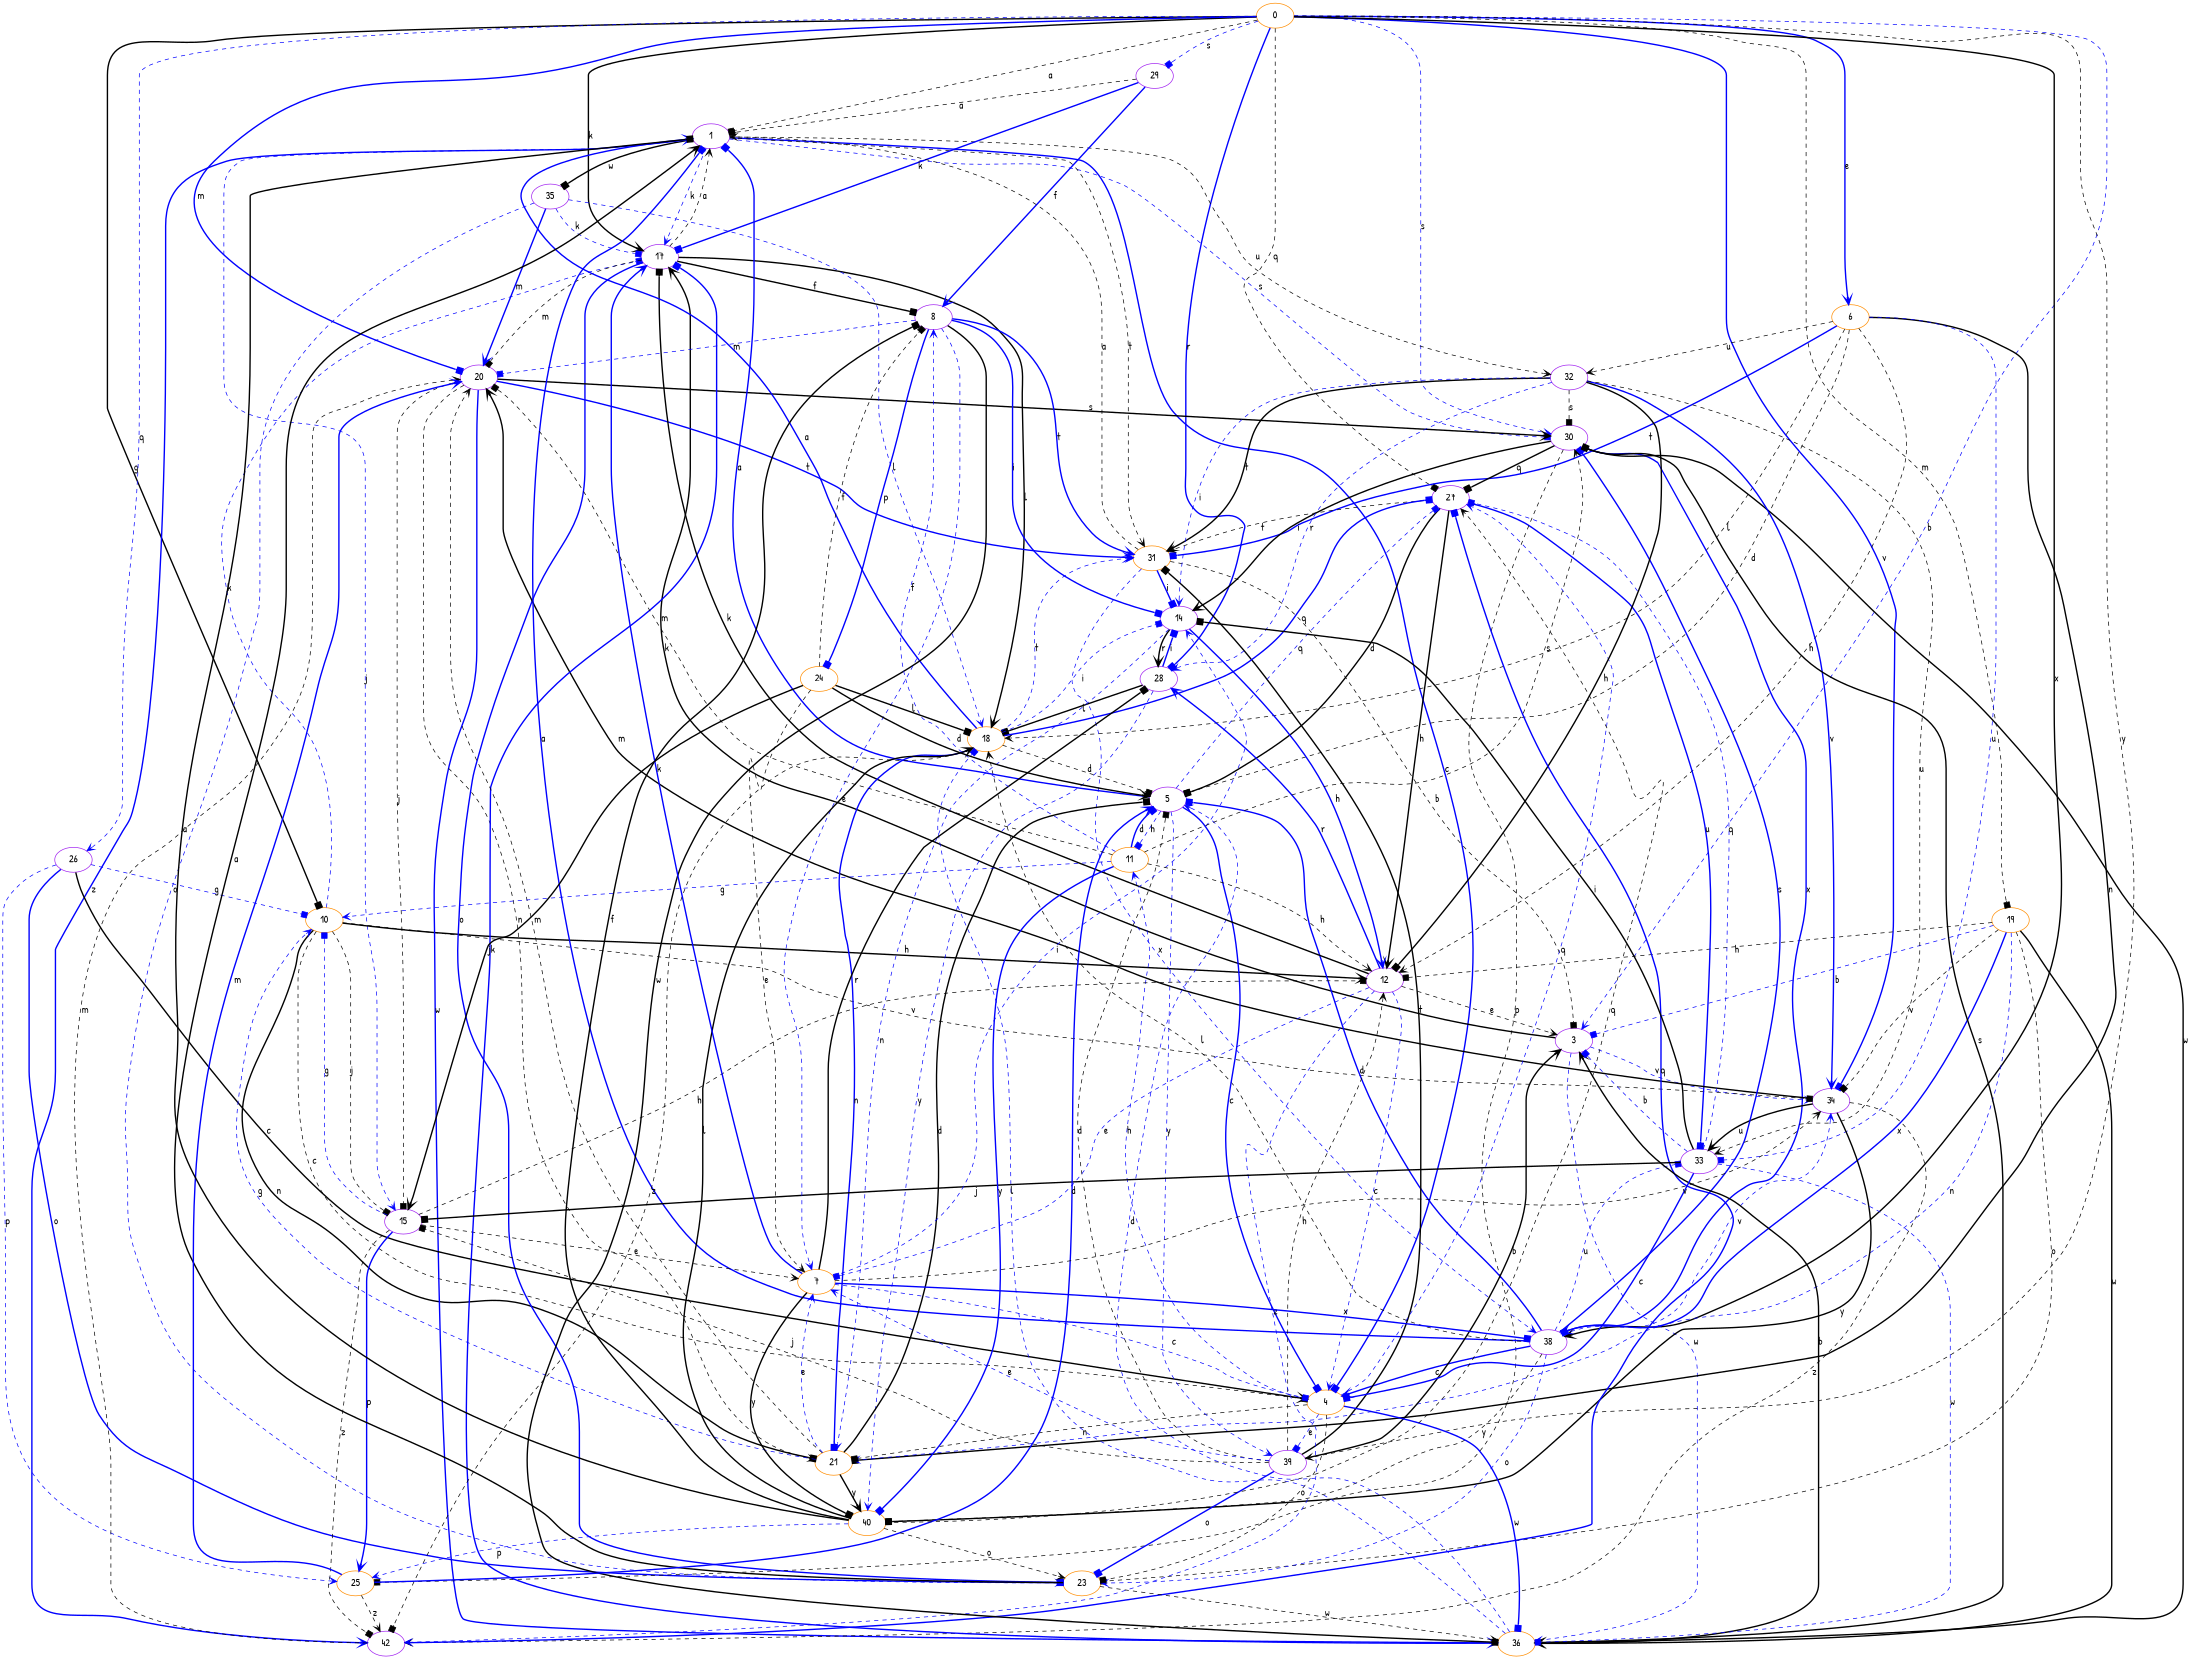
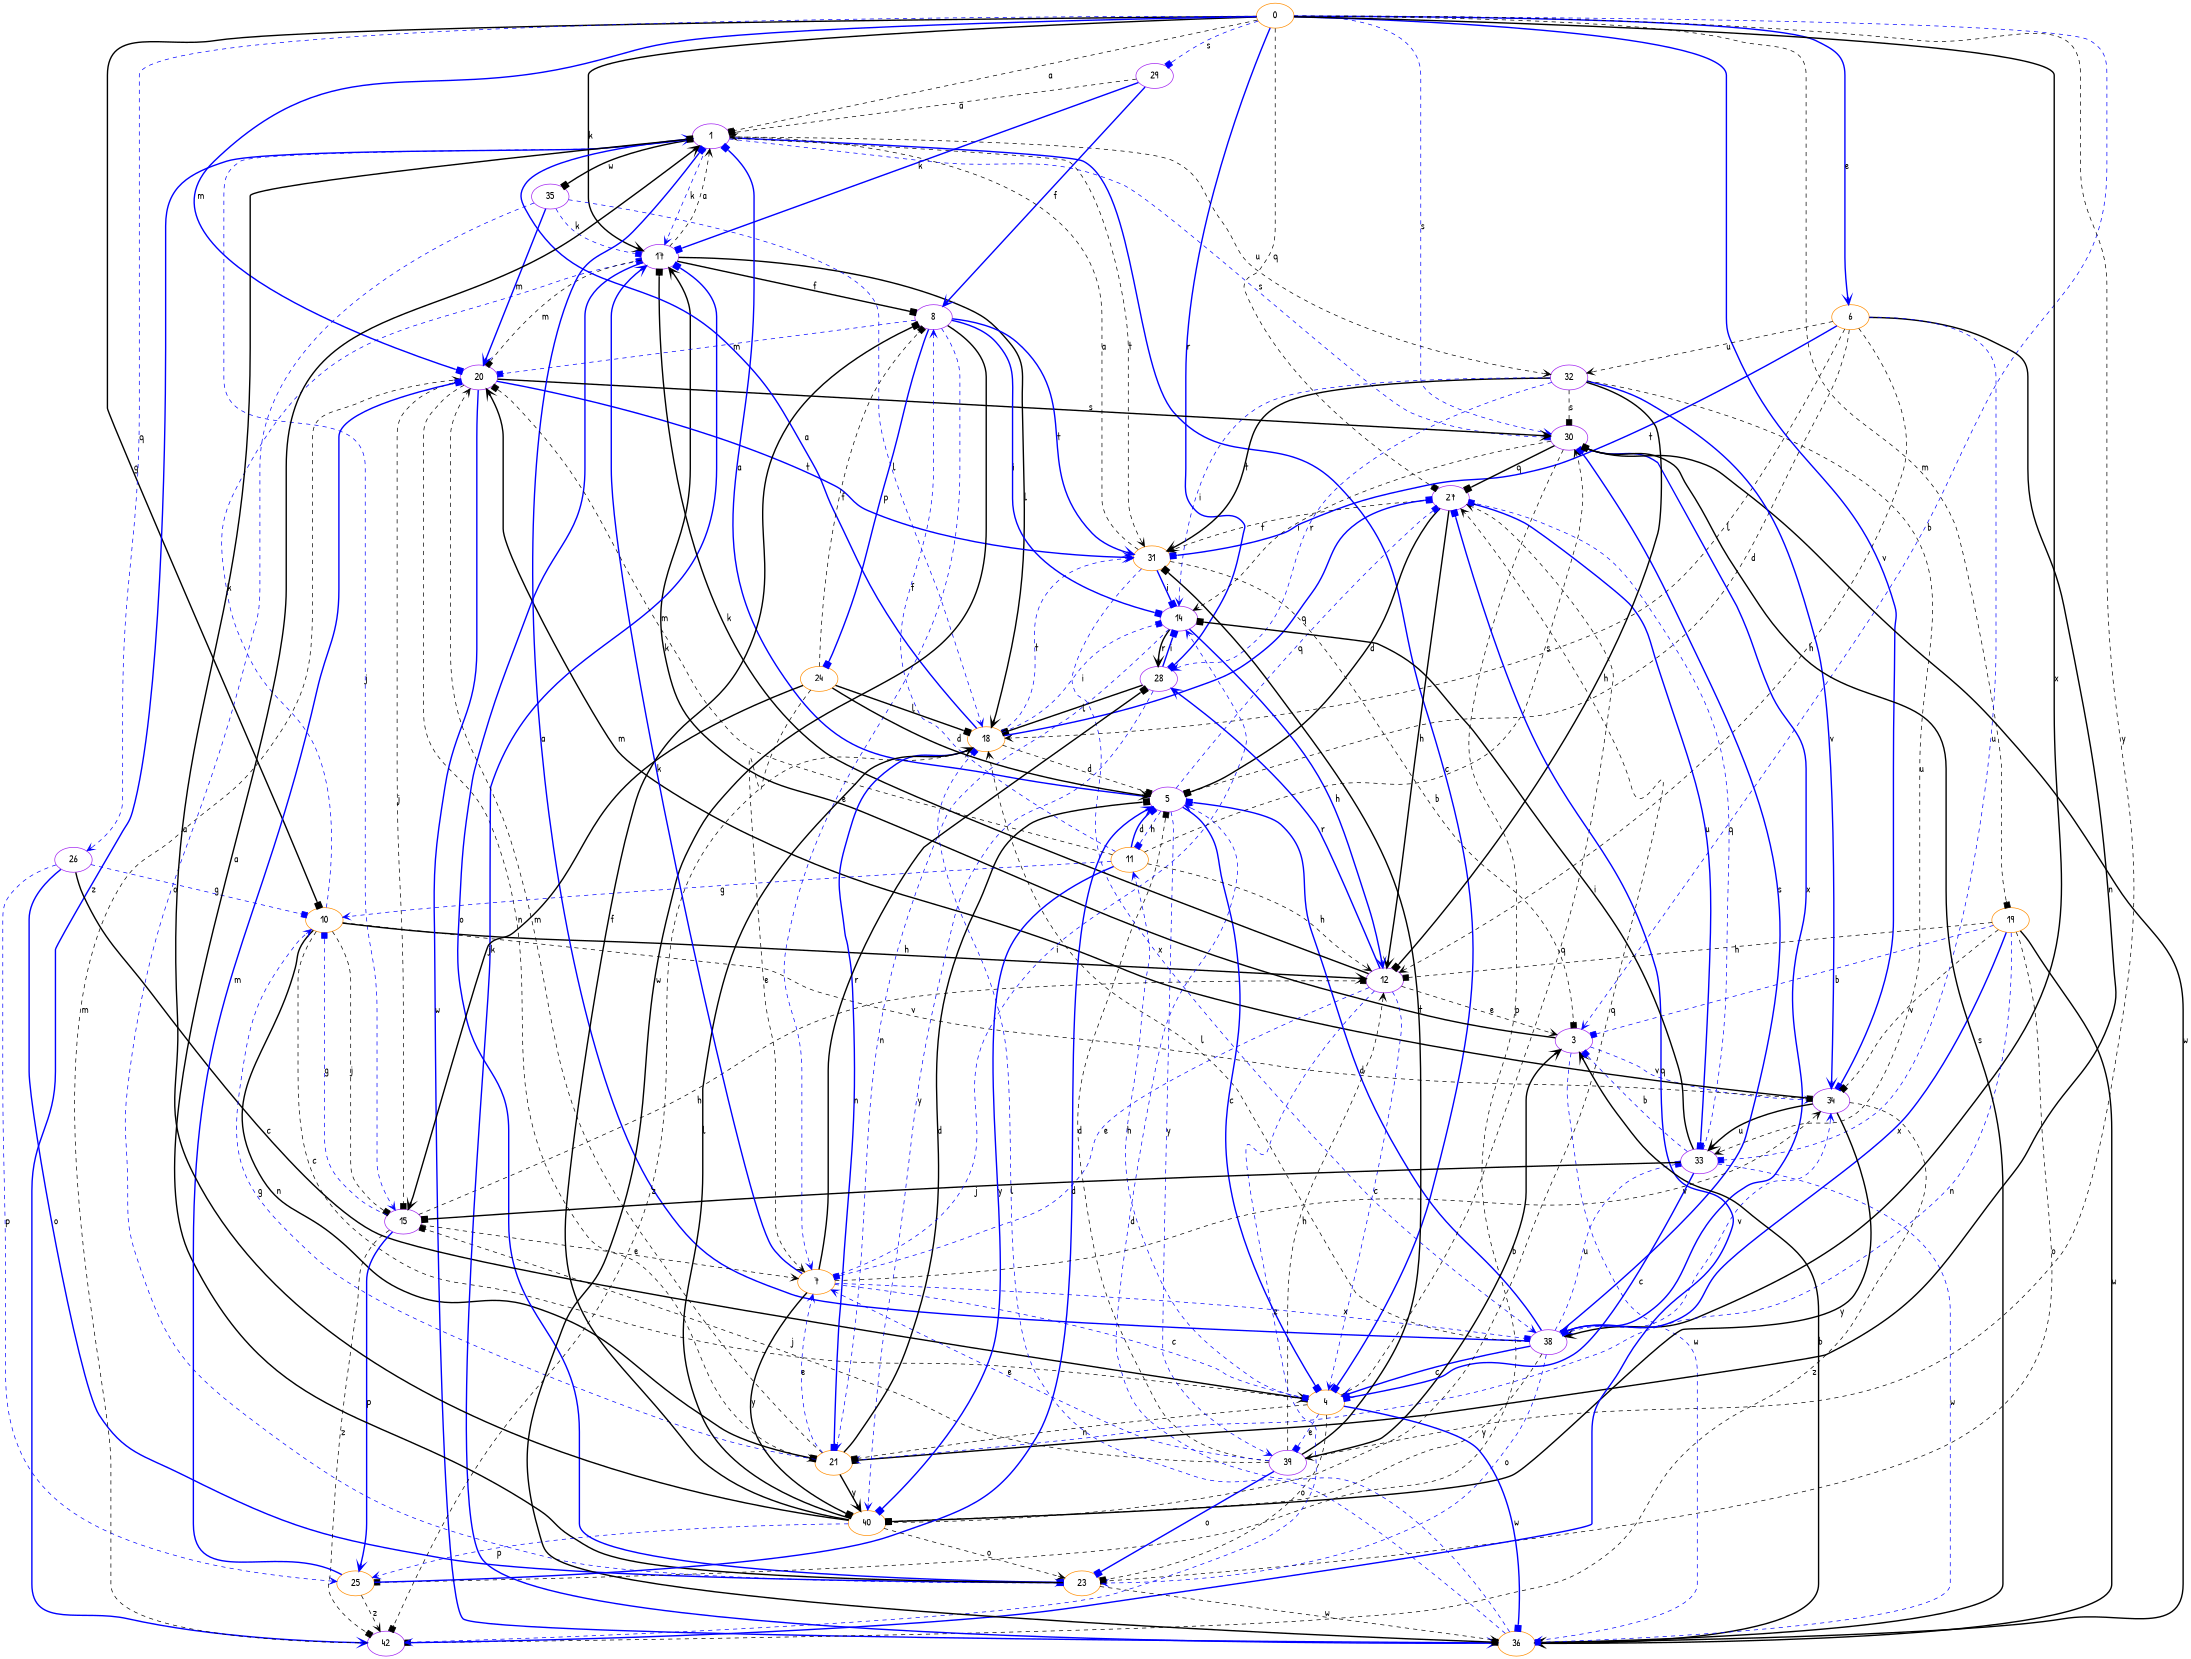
edge "30" -> "14": style bold -> dashed
edge "4" -> "27": color blue -> black
edge "25" -> "20": arrowhead vee -> box
edge "7" -> "38": style bold -> dashed
edge "34" -> "42": arrowhead vee -> box
